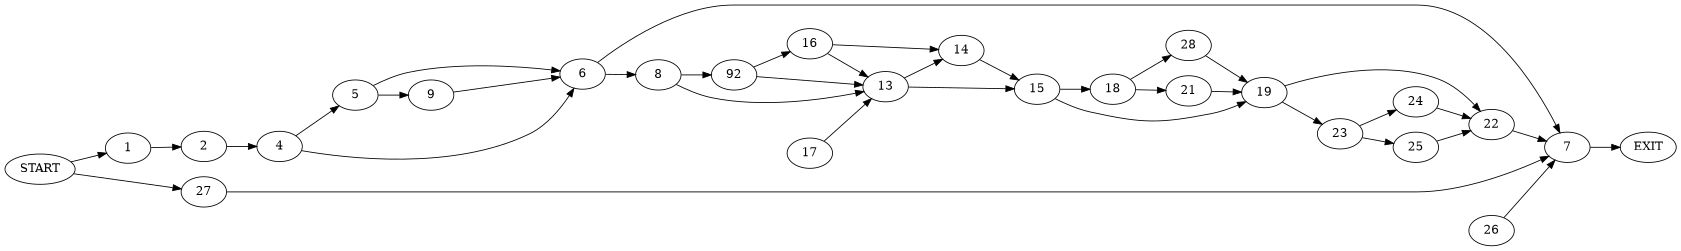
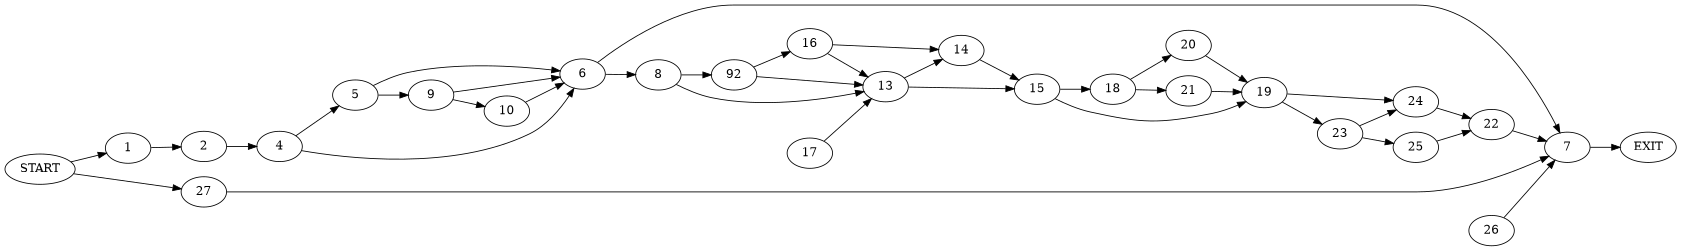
node "28": label "28" -> "20"
edge "19" -> "22": now "19" -> "24"
node "10": added
